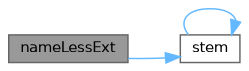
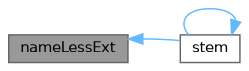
edge "nameLessExt" -> "stem": reversed
